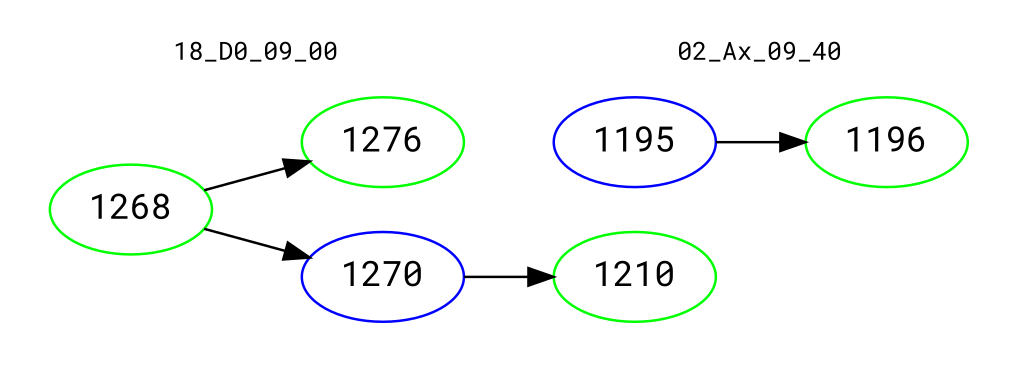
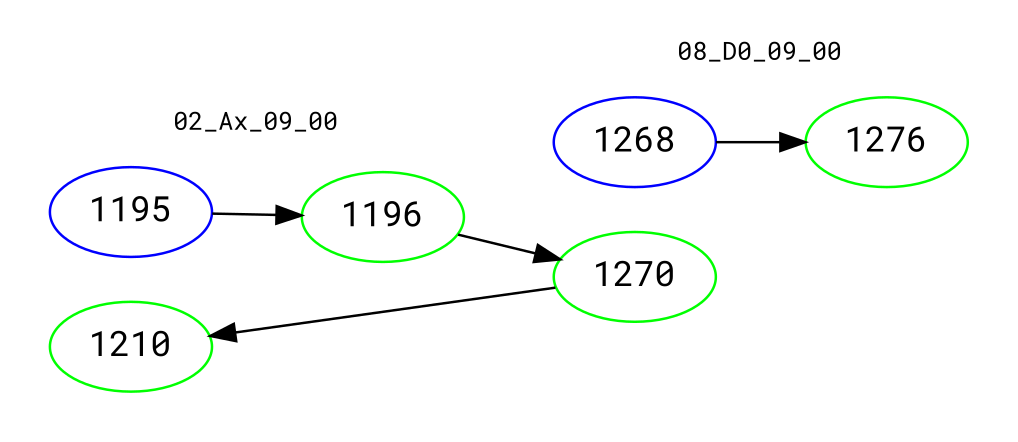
cluster "18_D0_09_00": label "18_D0_09_00" -> "08_D0_09_00"
cluster "02_Ax_09_40": label "02_Ax_09_40" -> "02_Ax_09_00"
node "1268": color green -> blue
edge "1268" -> "1270": now "1196" -> "1270"
node "1270": color blue -> green
